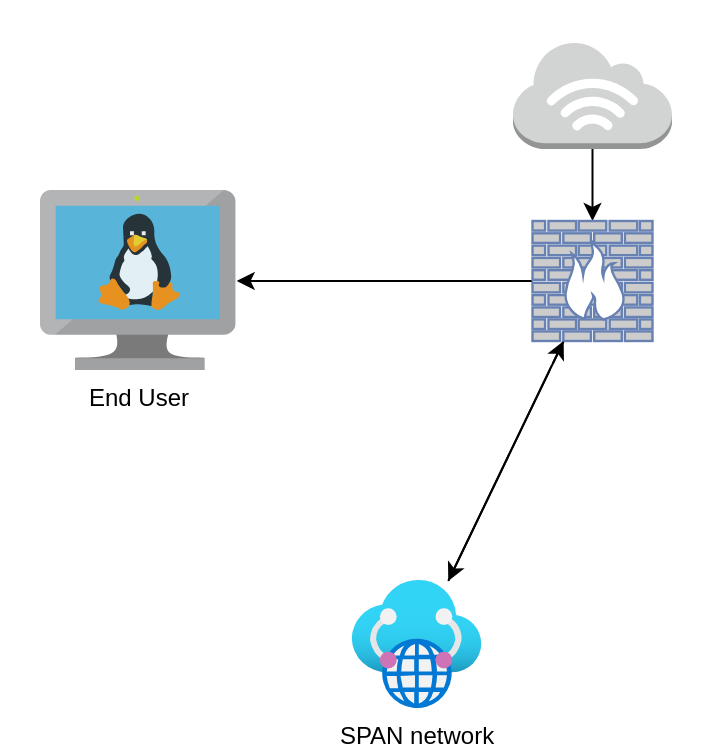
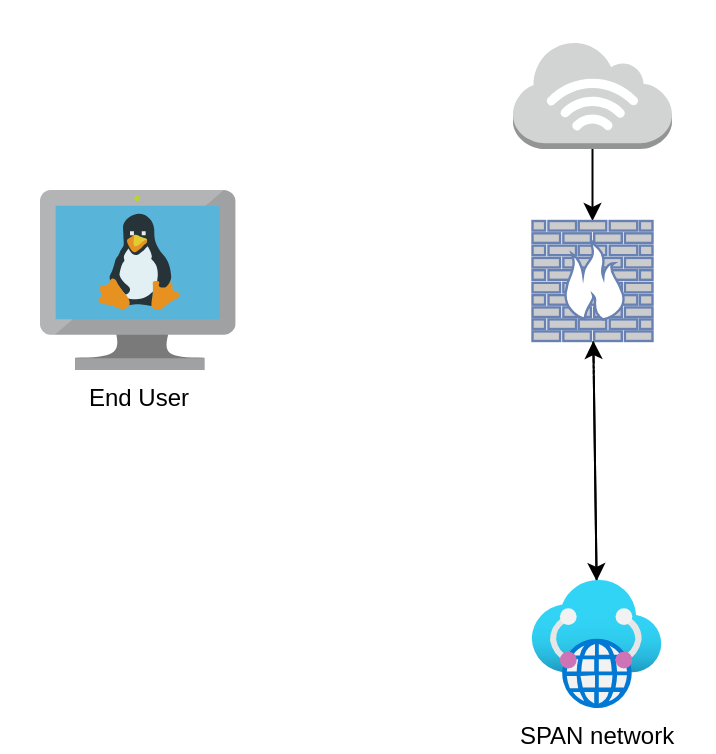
edge "pfSense" -> "End User": removed
node "SPAN network": moved (418, 645) -> (598, 645)
